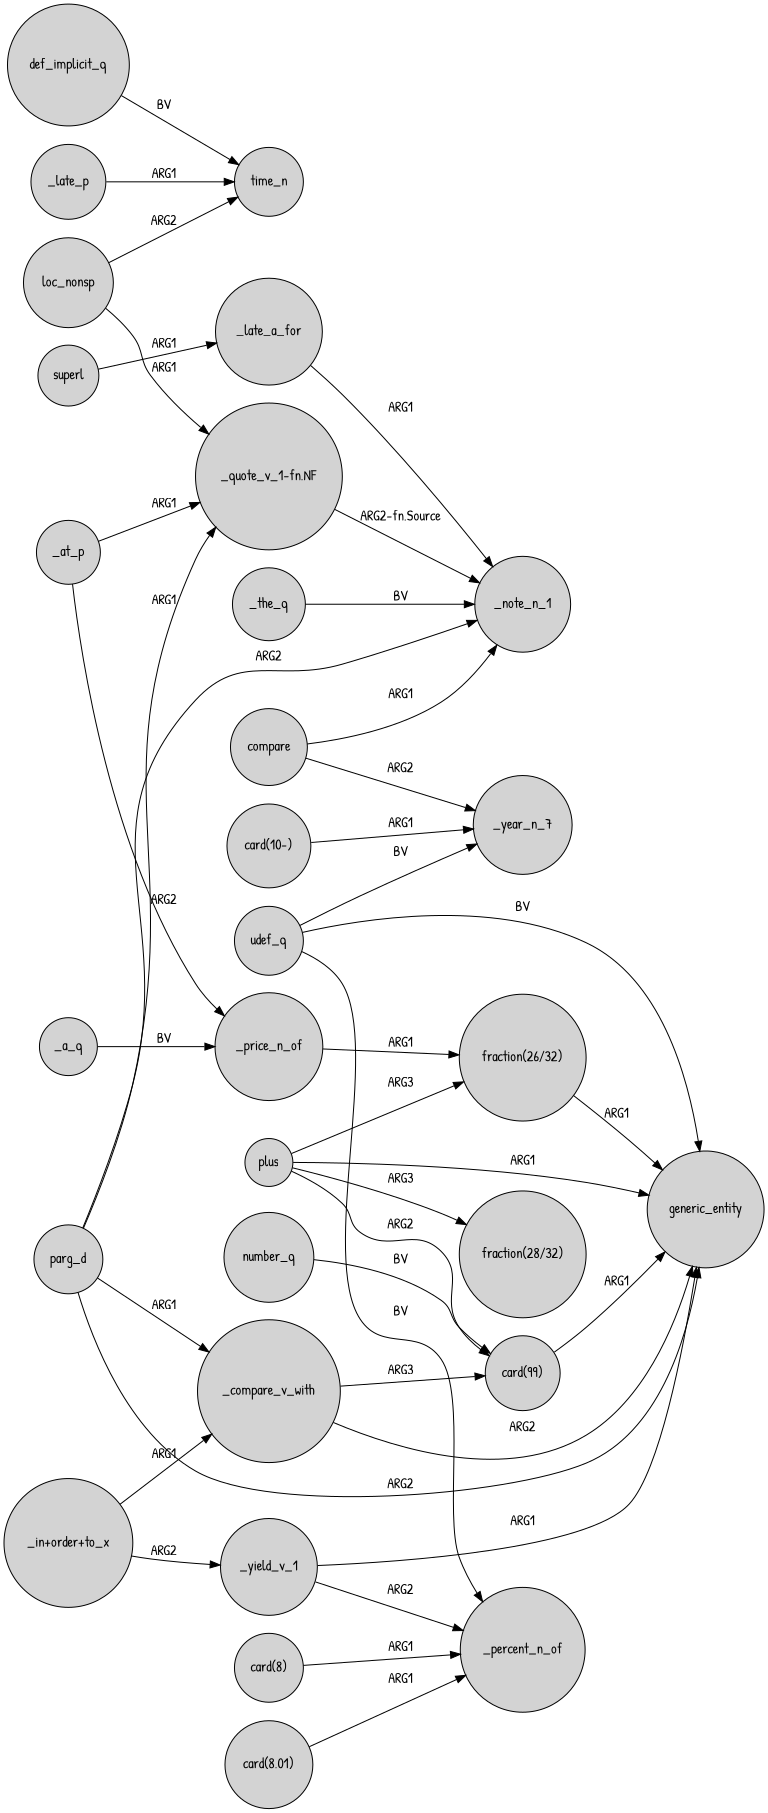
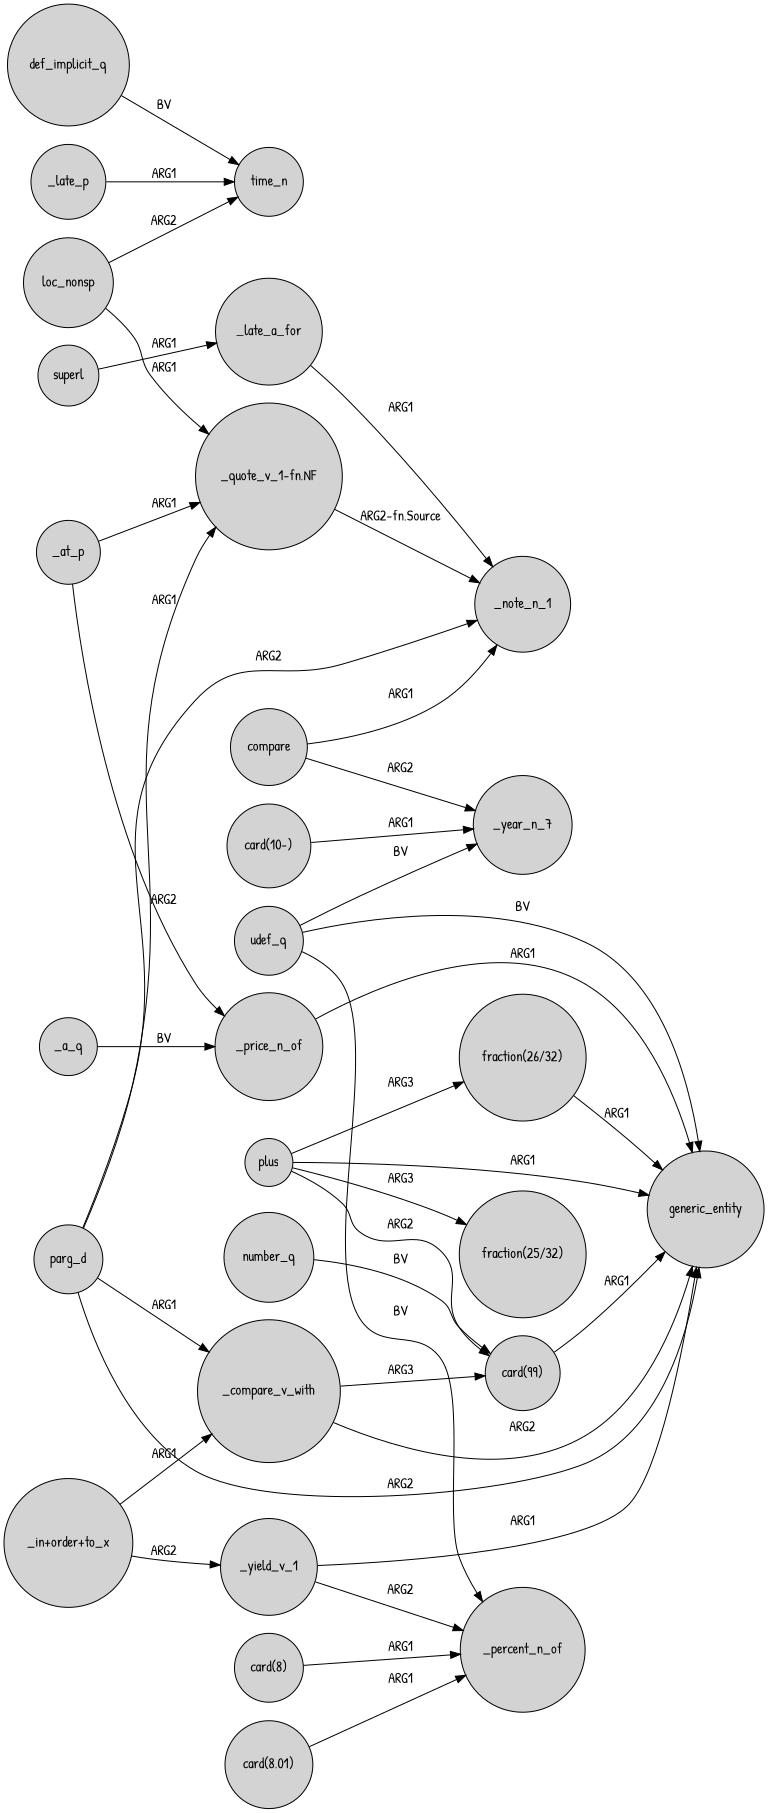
node "_the_q": removed
edge "_price_n_of" -> "fraction(26/32)": now "_price_n_of" -> "generic_entity"
node "fraction(28/32)": label "fraction(28/32)" -> "fraction(25/32)"
